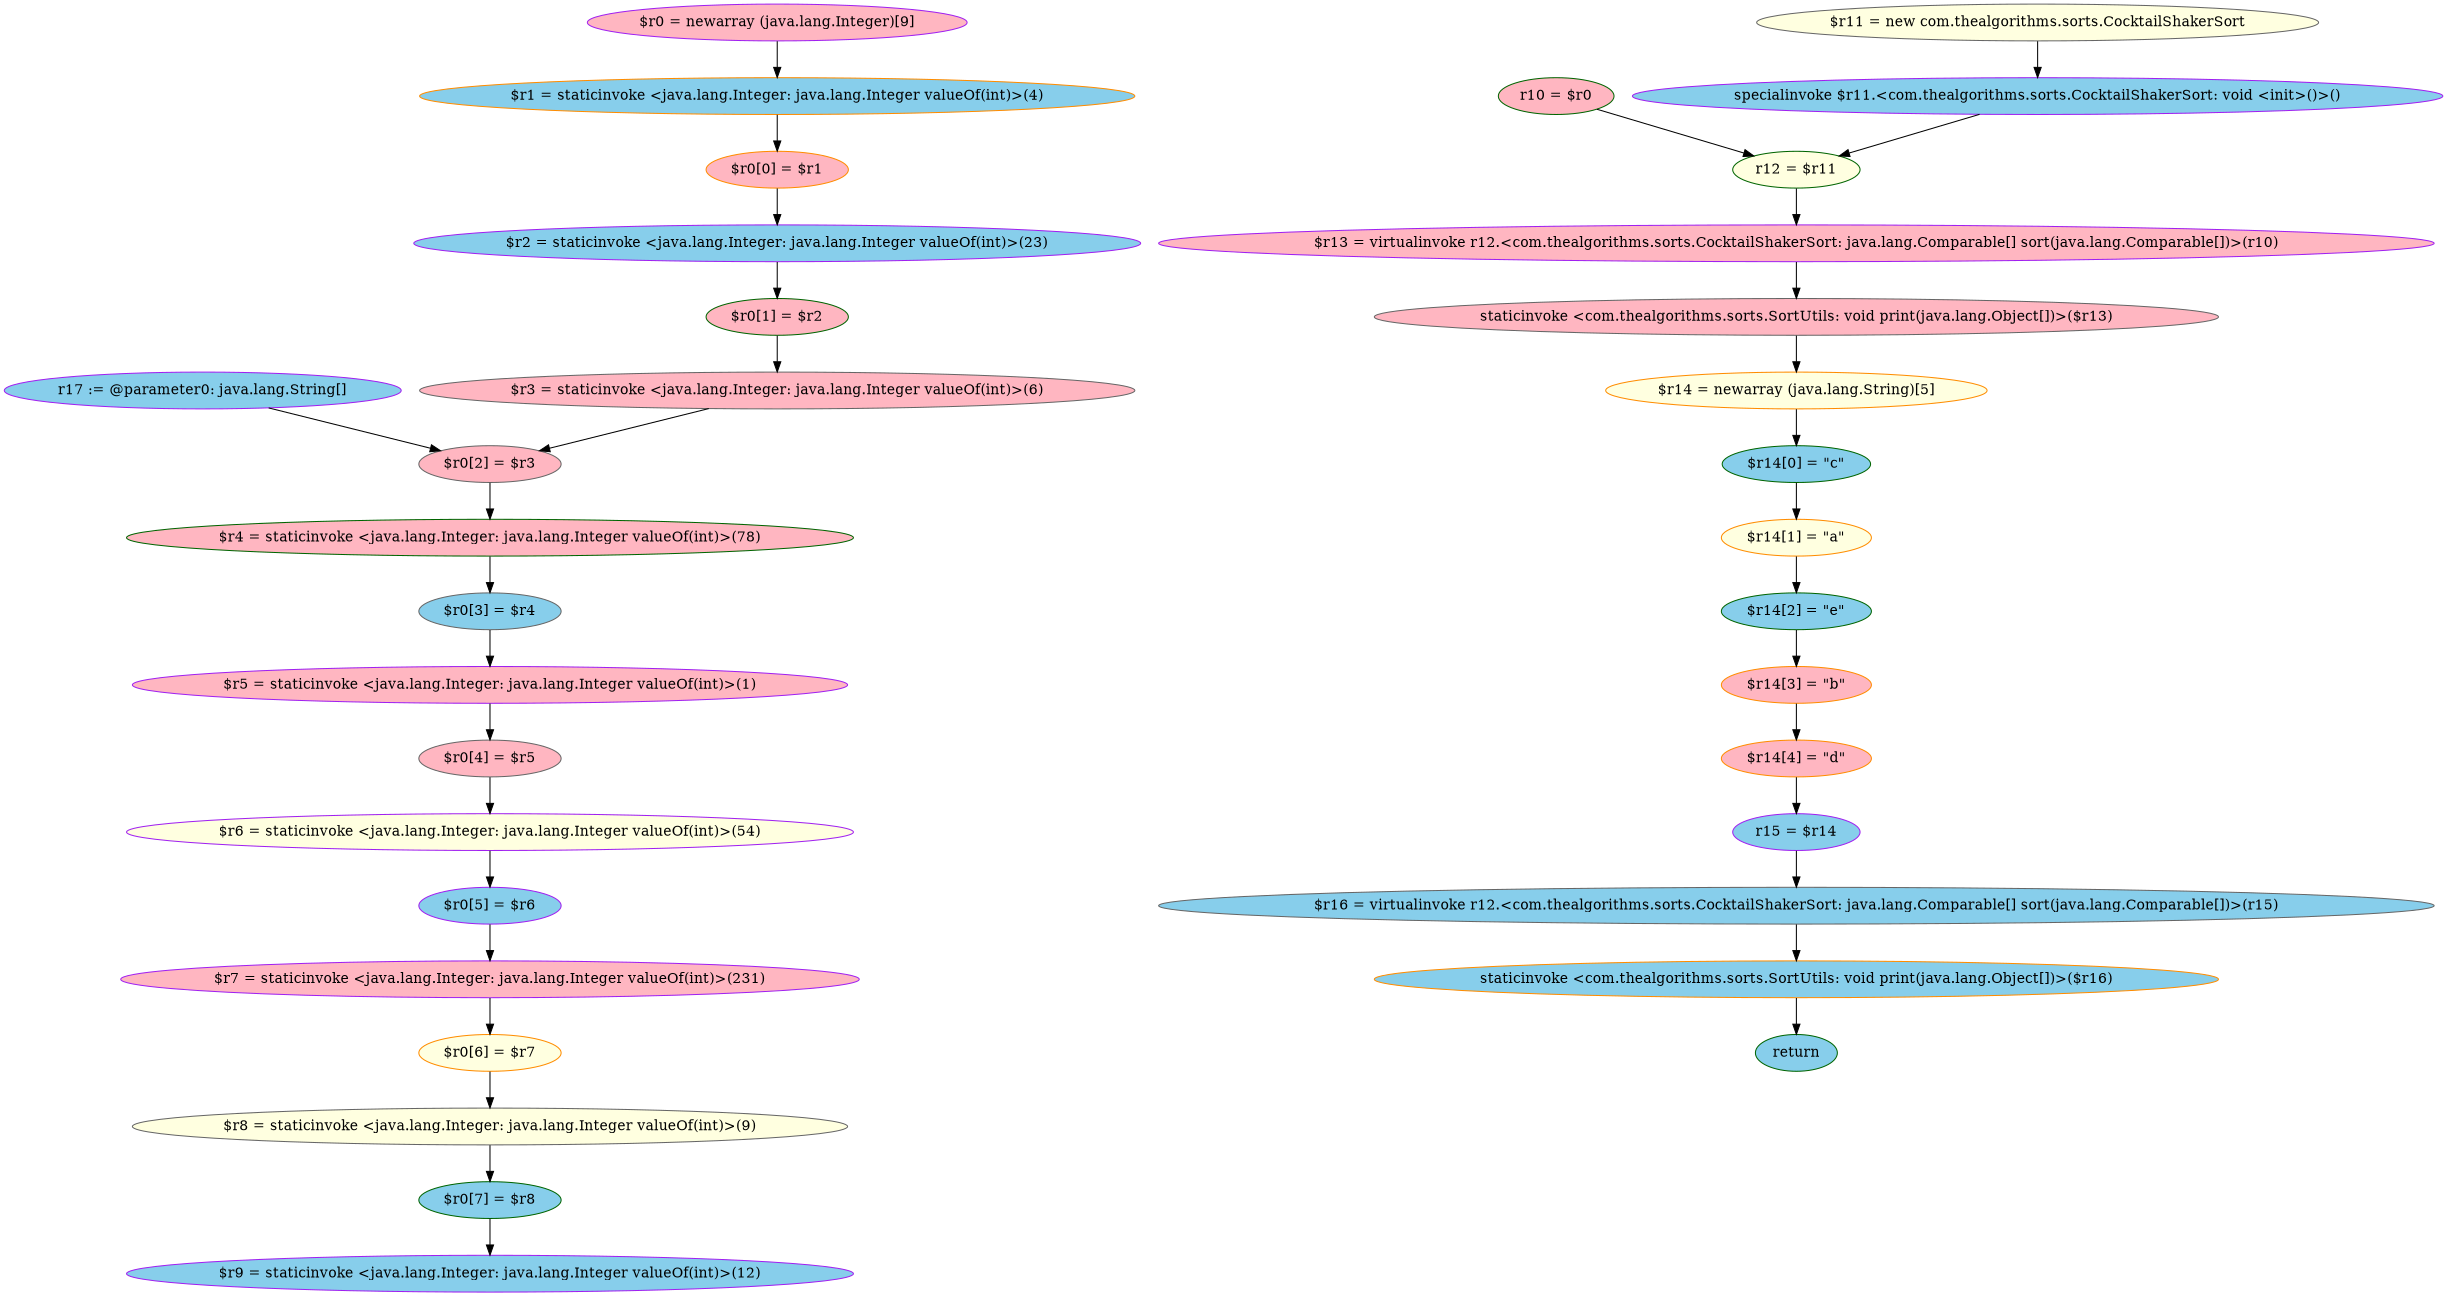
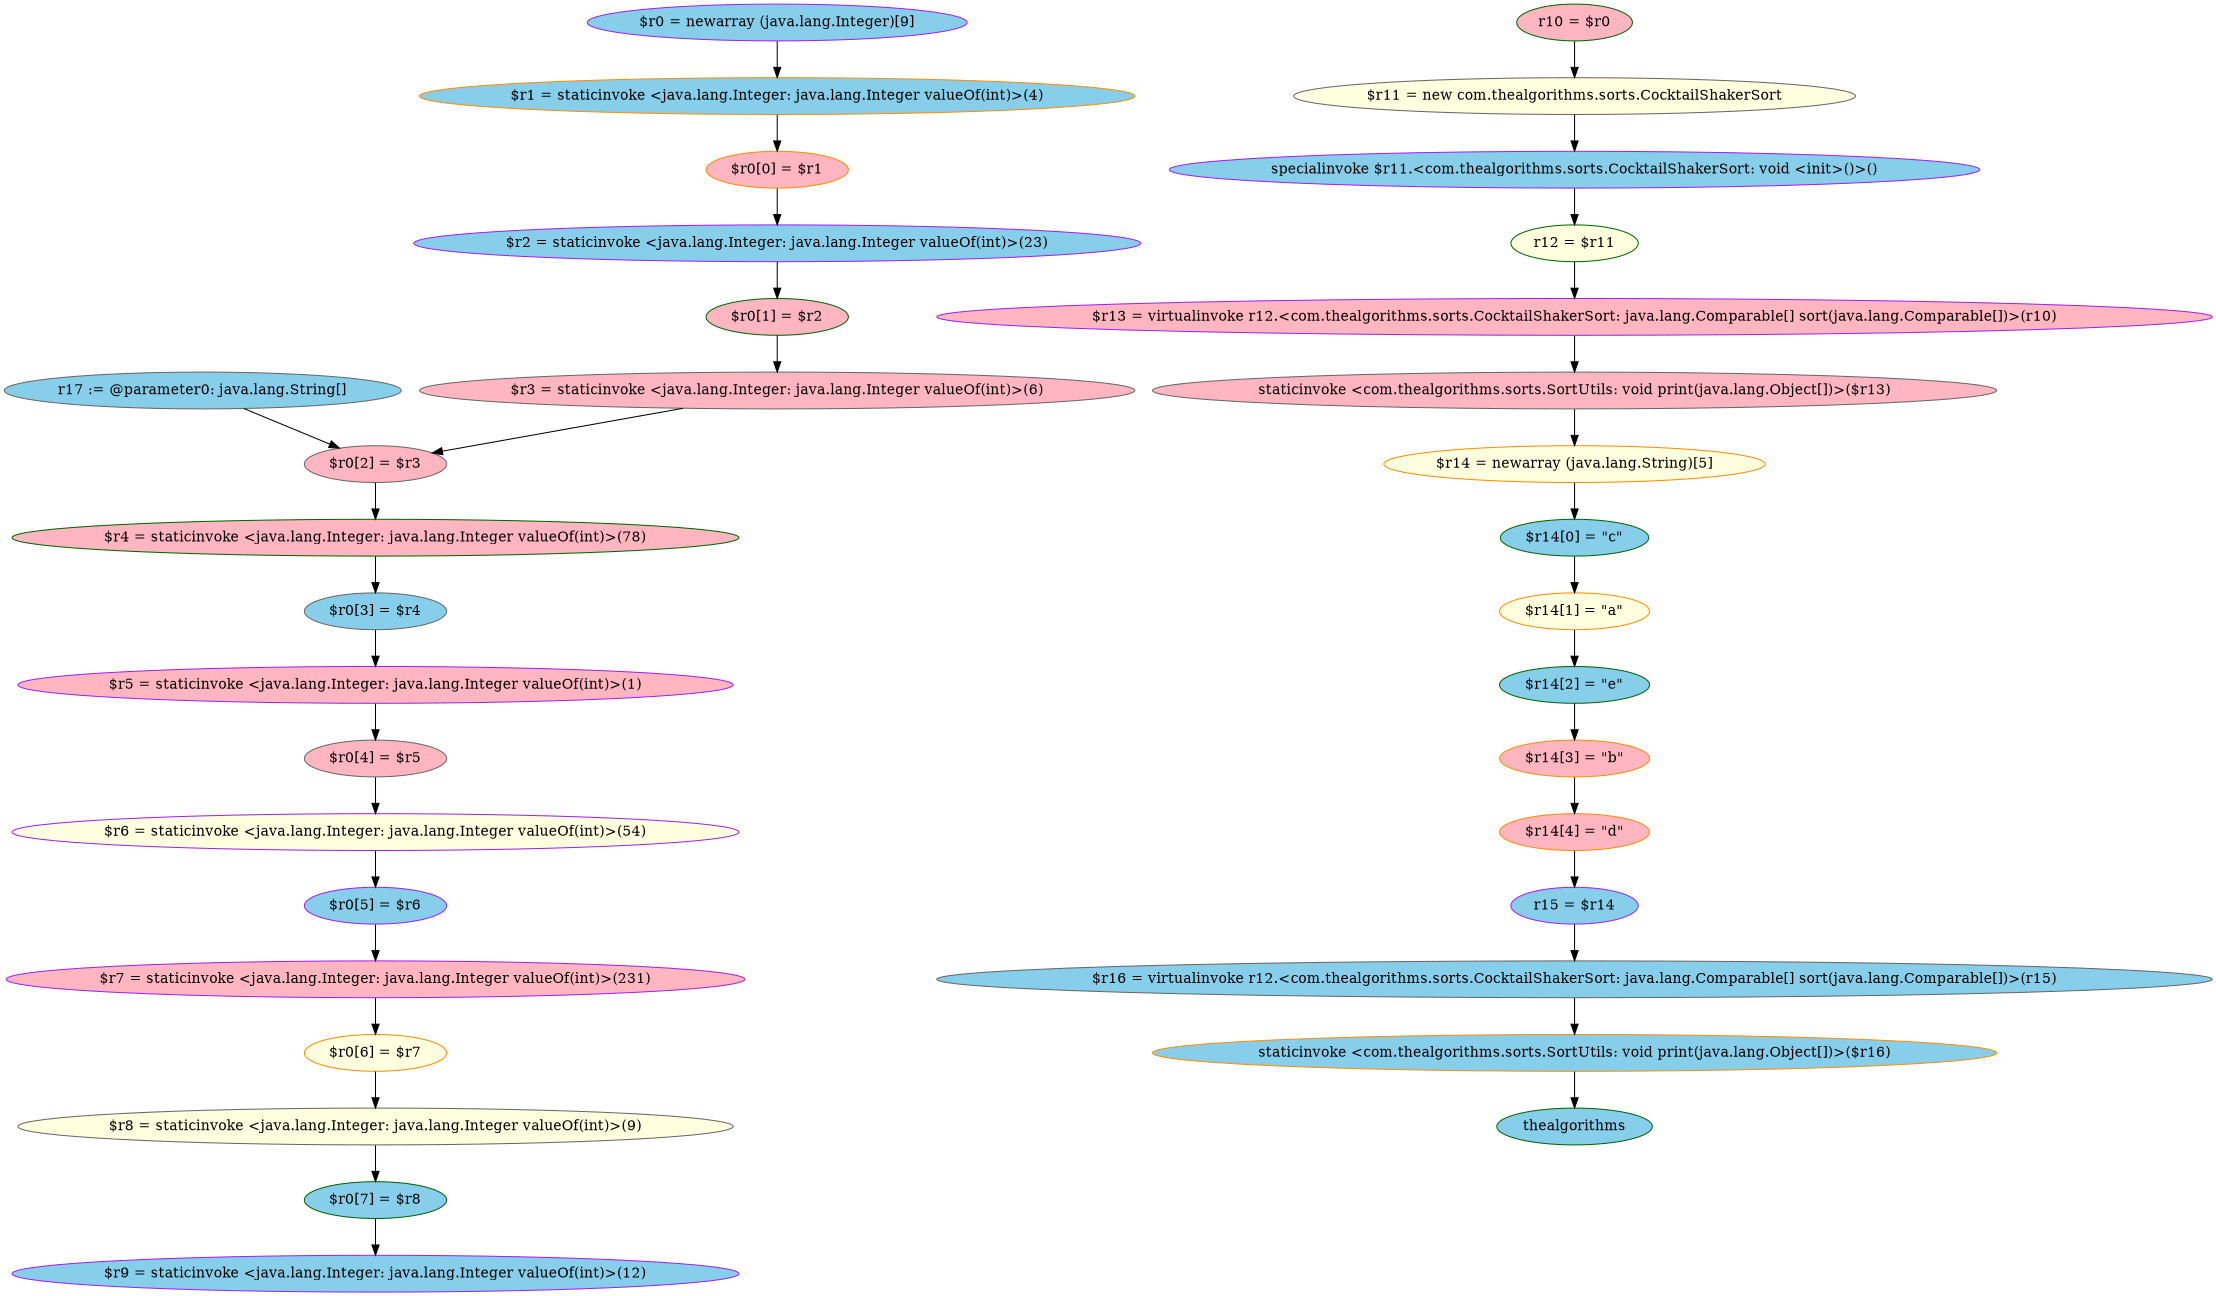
node "$r0 = newarray (java.lang.Integer)[9]": fillcolor lightpink -> skyblue
edge "r10 = $r0" -> "r12 = $r11": now "r10 = $r0" -> "$r11 = new com.thealgorithms.sorts.CocktailShakerSort"
node "r17 := @parameter0: java.lang.String[]": color purple -> gray40
node "return": label "return" -> "thealgorithms"
